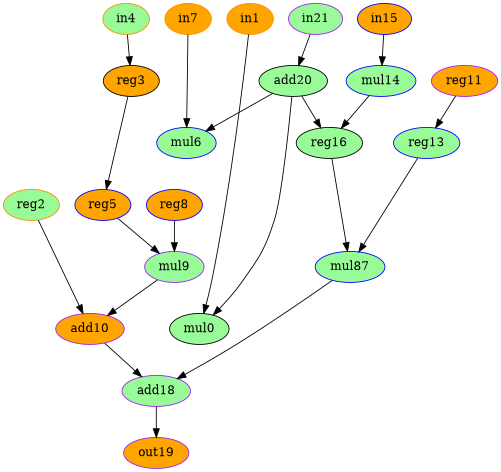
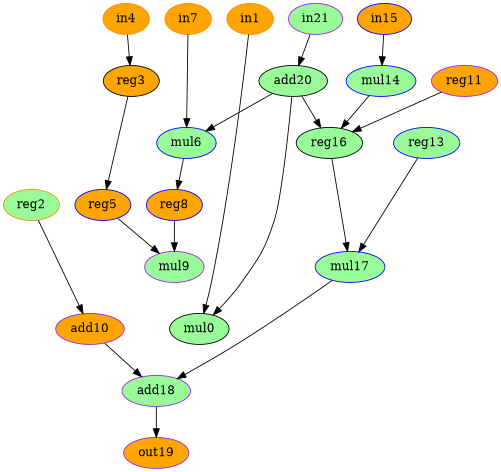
node "in4": fillcolor palegreen -> orange
edge "reg11" -> "reg13": now "reg11" -> "reg16"
edge "mul6" -> "reg8": added
node "mul87": label "mul87" -> "mul17"
edge "mul9" -> "add10": removed
